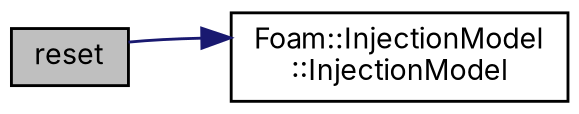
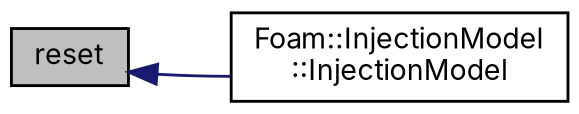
edge "reset" -> "Foam::InjectionModel ::InjectionModel": reversed
